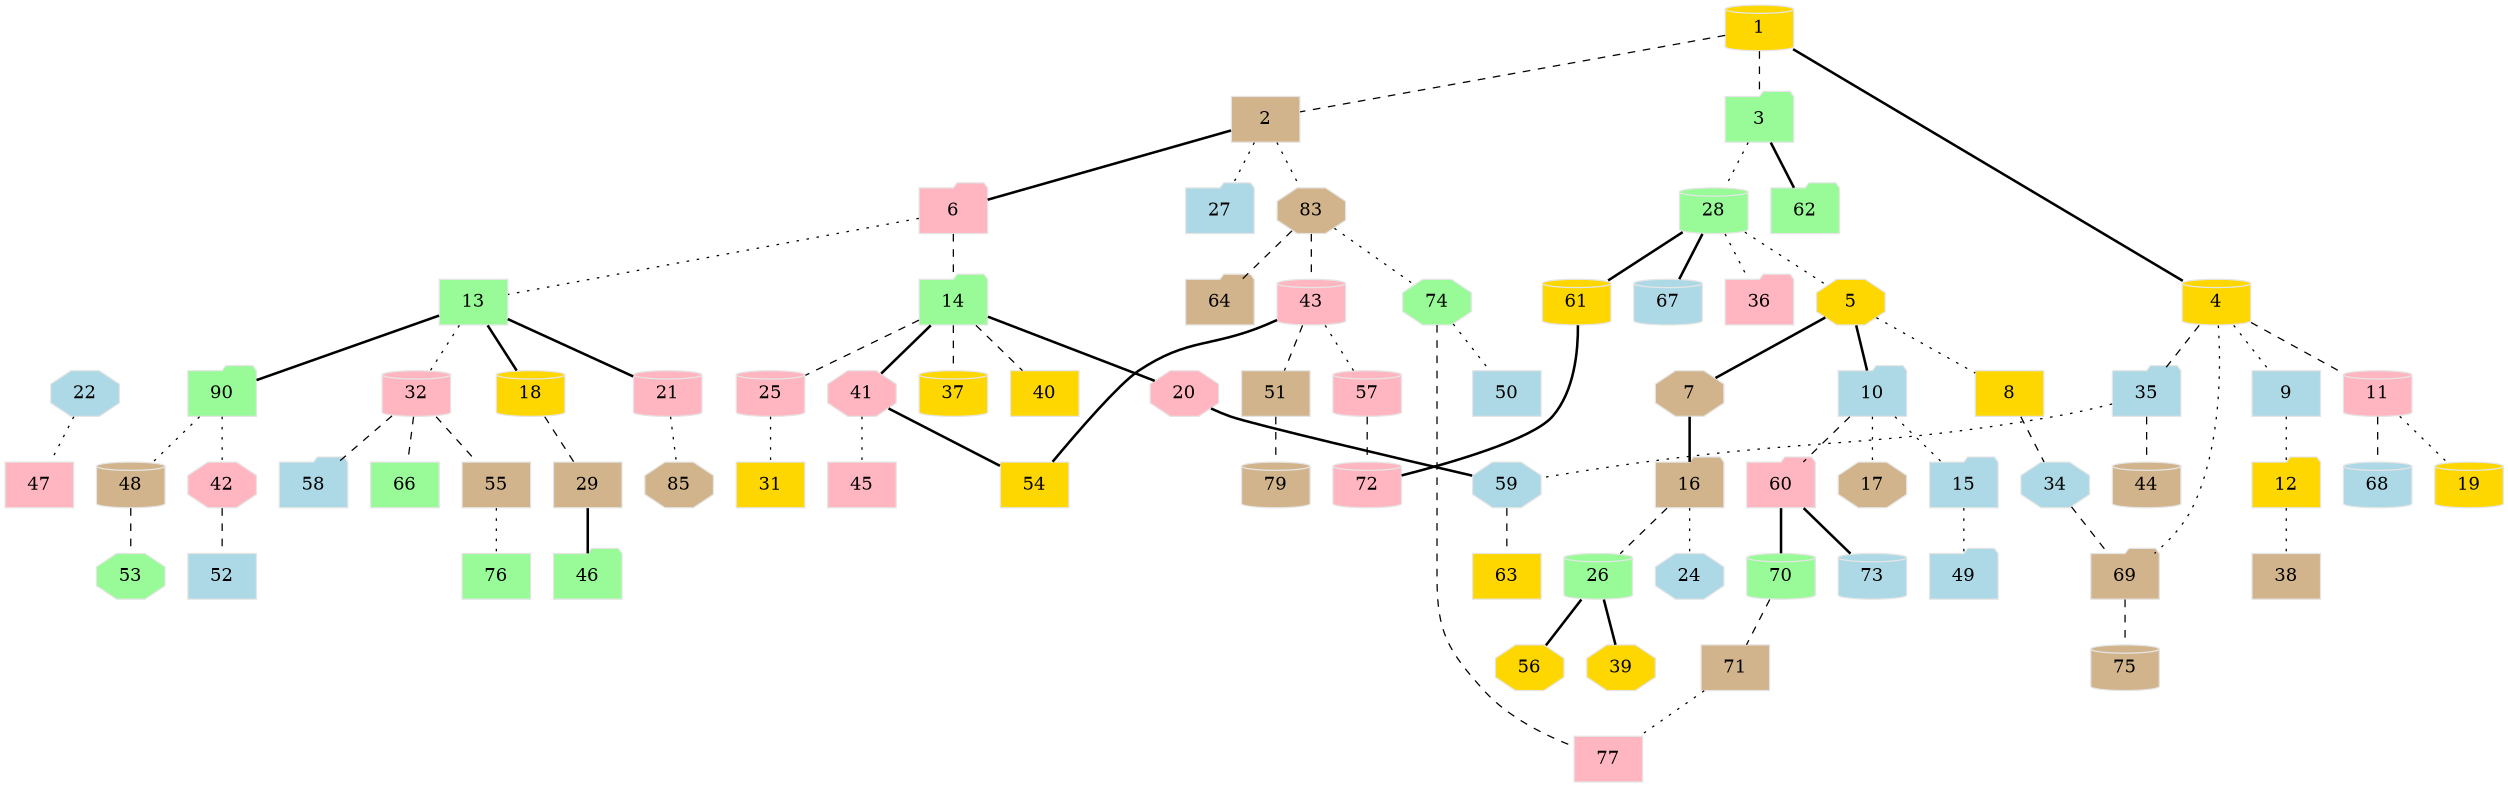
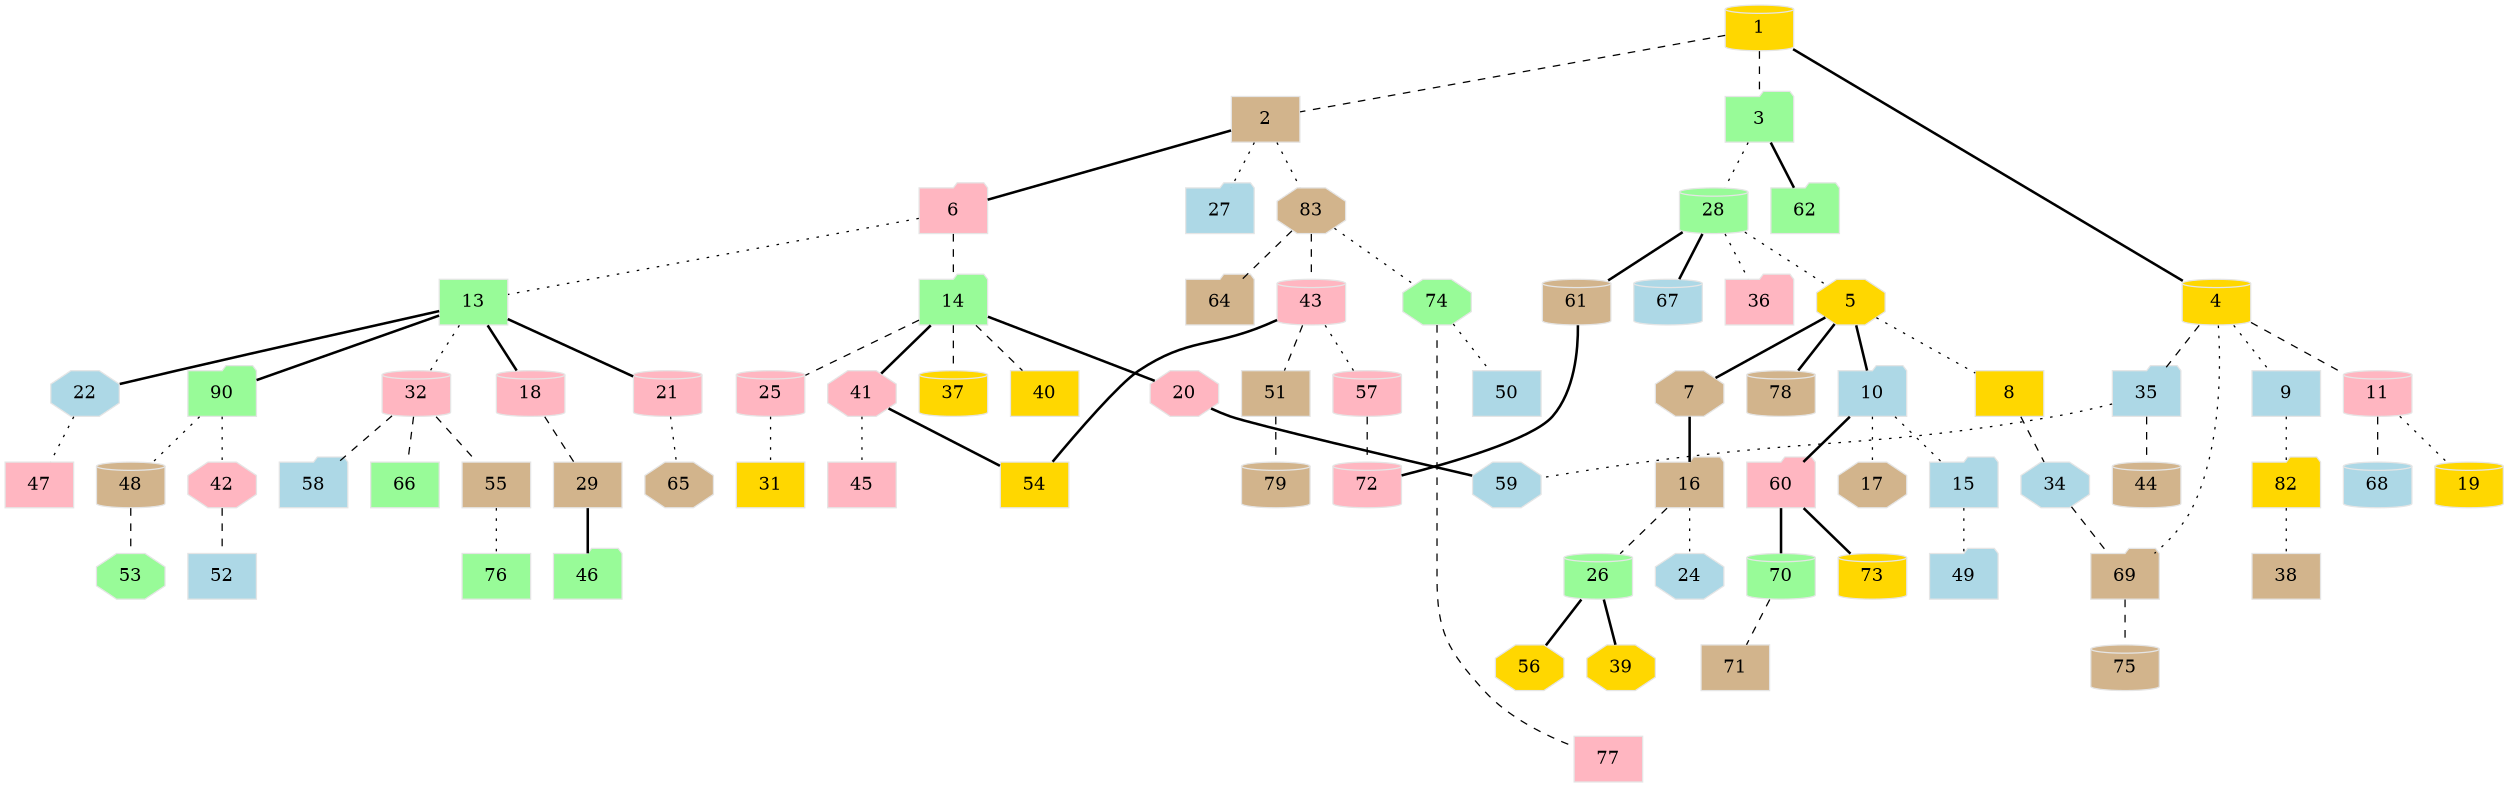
node "61": fillcolor gold -> tan
edge "13" -- "22": added
node "18": fillcolor gold -> lightpink
node "78": added
edge "10" -- "60": style dashed -> bold
node "85": label "85" -> "65"
node "12": label "12" -> "82"
node "63": removed
node "73": fillcolor lightblue -> gold
edge "71" -- "77": removed
